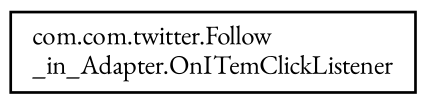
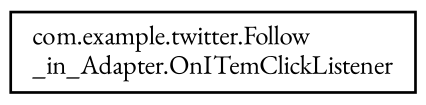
node "com.com.twitter.Follow _in_Adapter.OnITemClickListener": label "com.com.twitter.Follow _in_Adapter.OnITemClickListener" -> "com.example.twitter.Follow _in_Adapter.OnITemClickListener"
